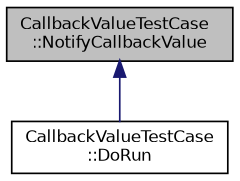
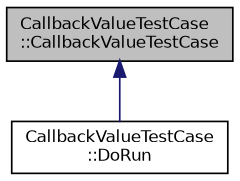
node "CallbackValueTestCase ::NotifyCallbackValue": label "CallbackValueTestCase ::NotifyCallbackValue" -> "CallbackValueTestCase ::CallbackValueTestCase"
